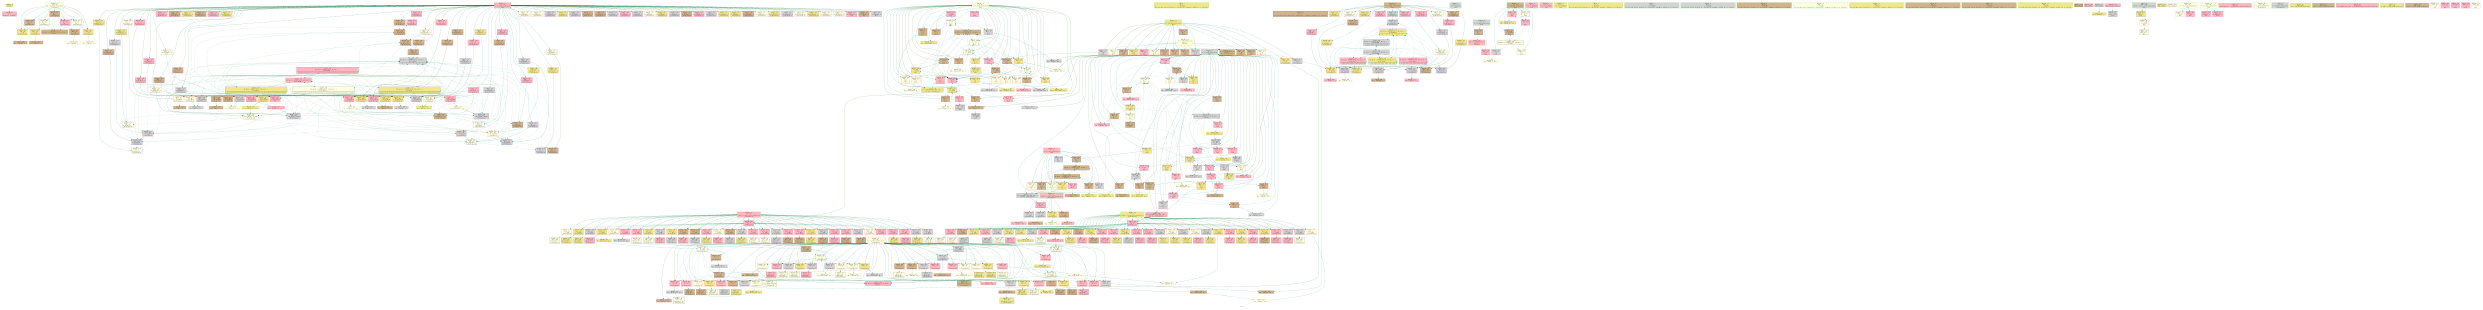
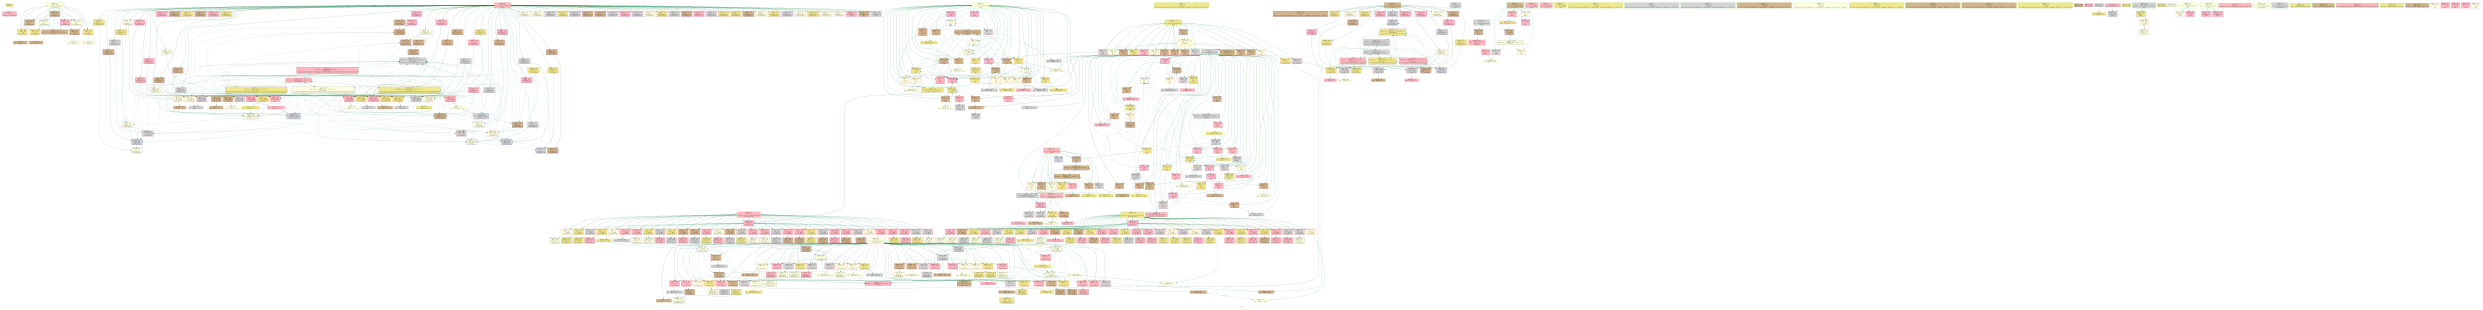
node "NodeID: 792": added
node "NodeID: 192": fillcolor lightyellow -> tan
node "NodeID: 73": added
node "NodeID: 46": removed
node "NodeID: 103": removed
